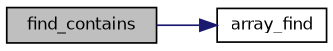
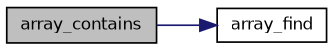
node "find_contains": label "find_contains" -> "array_contains"
